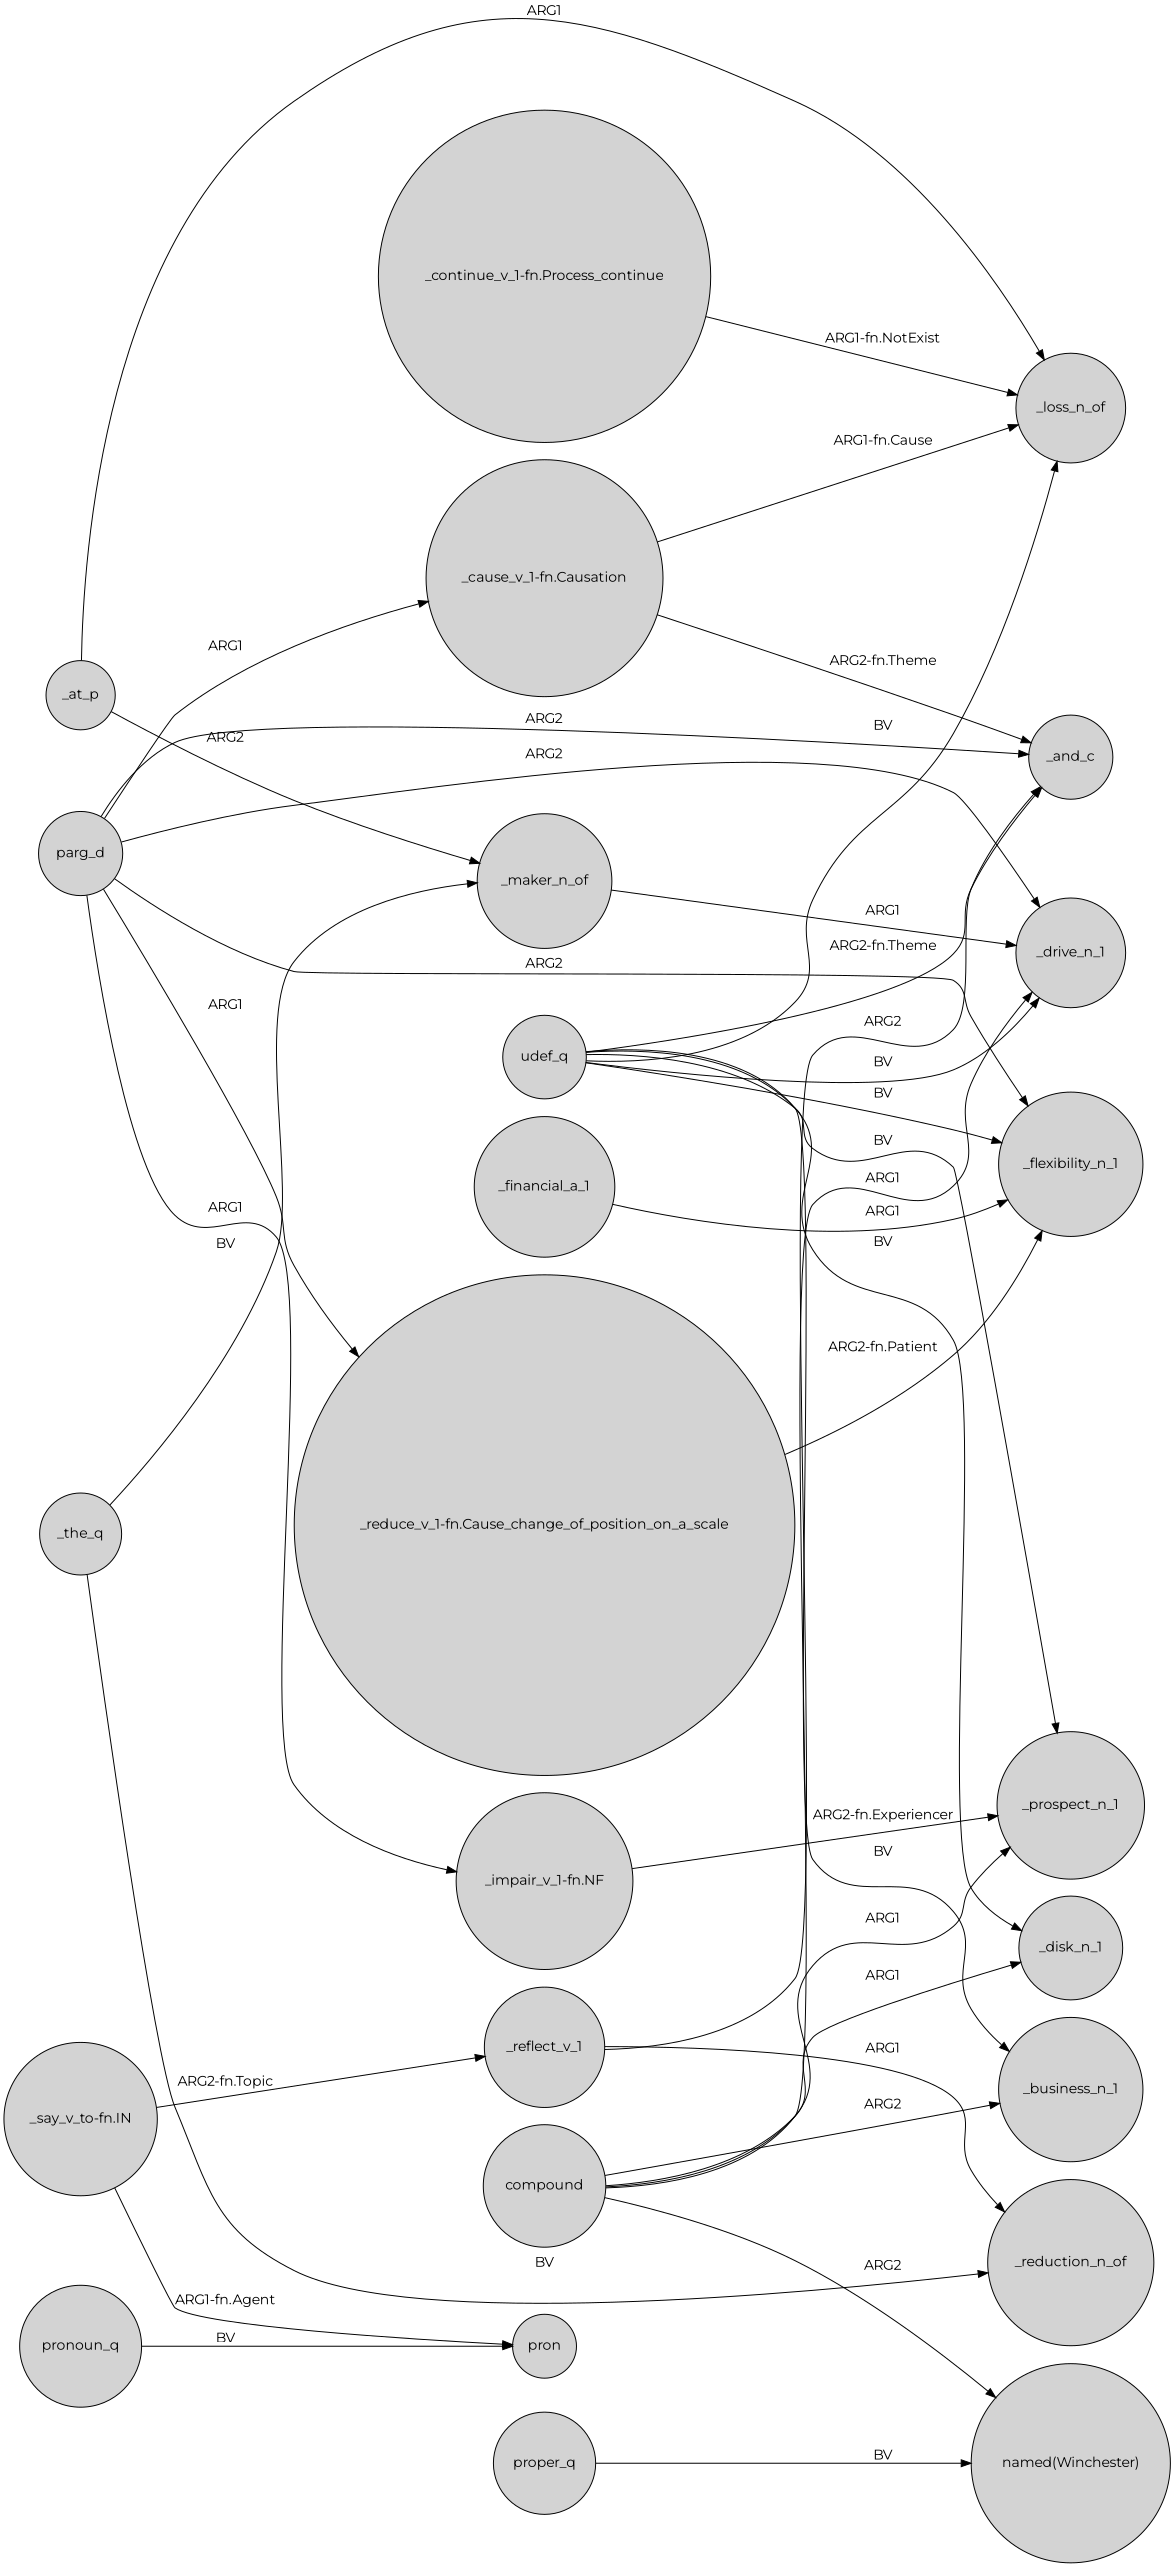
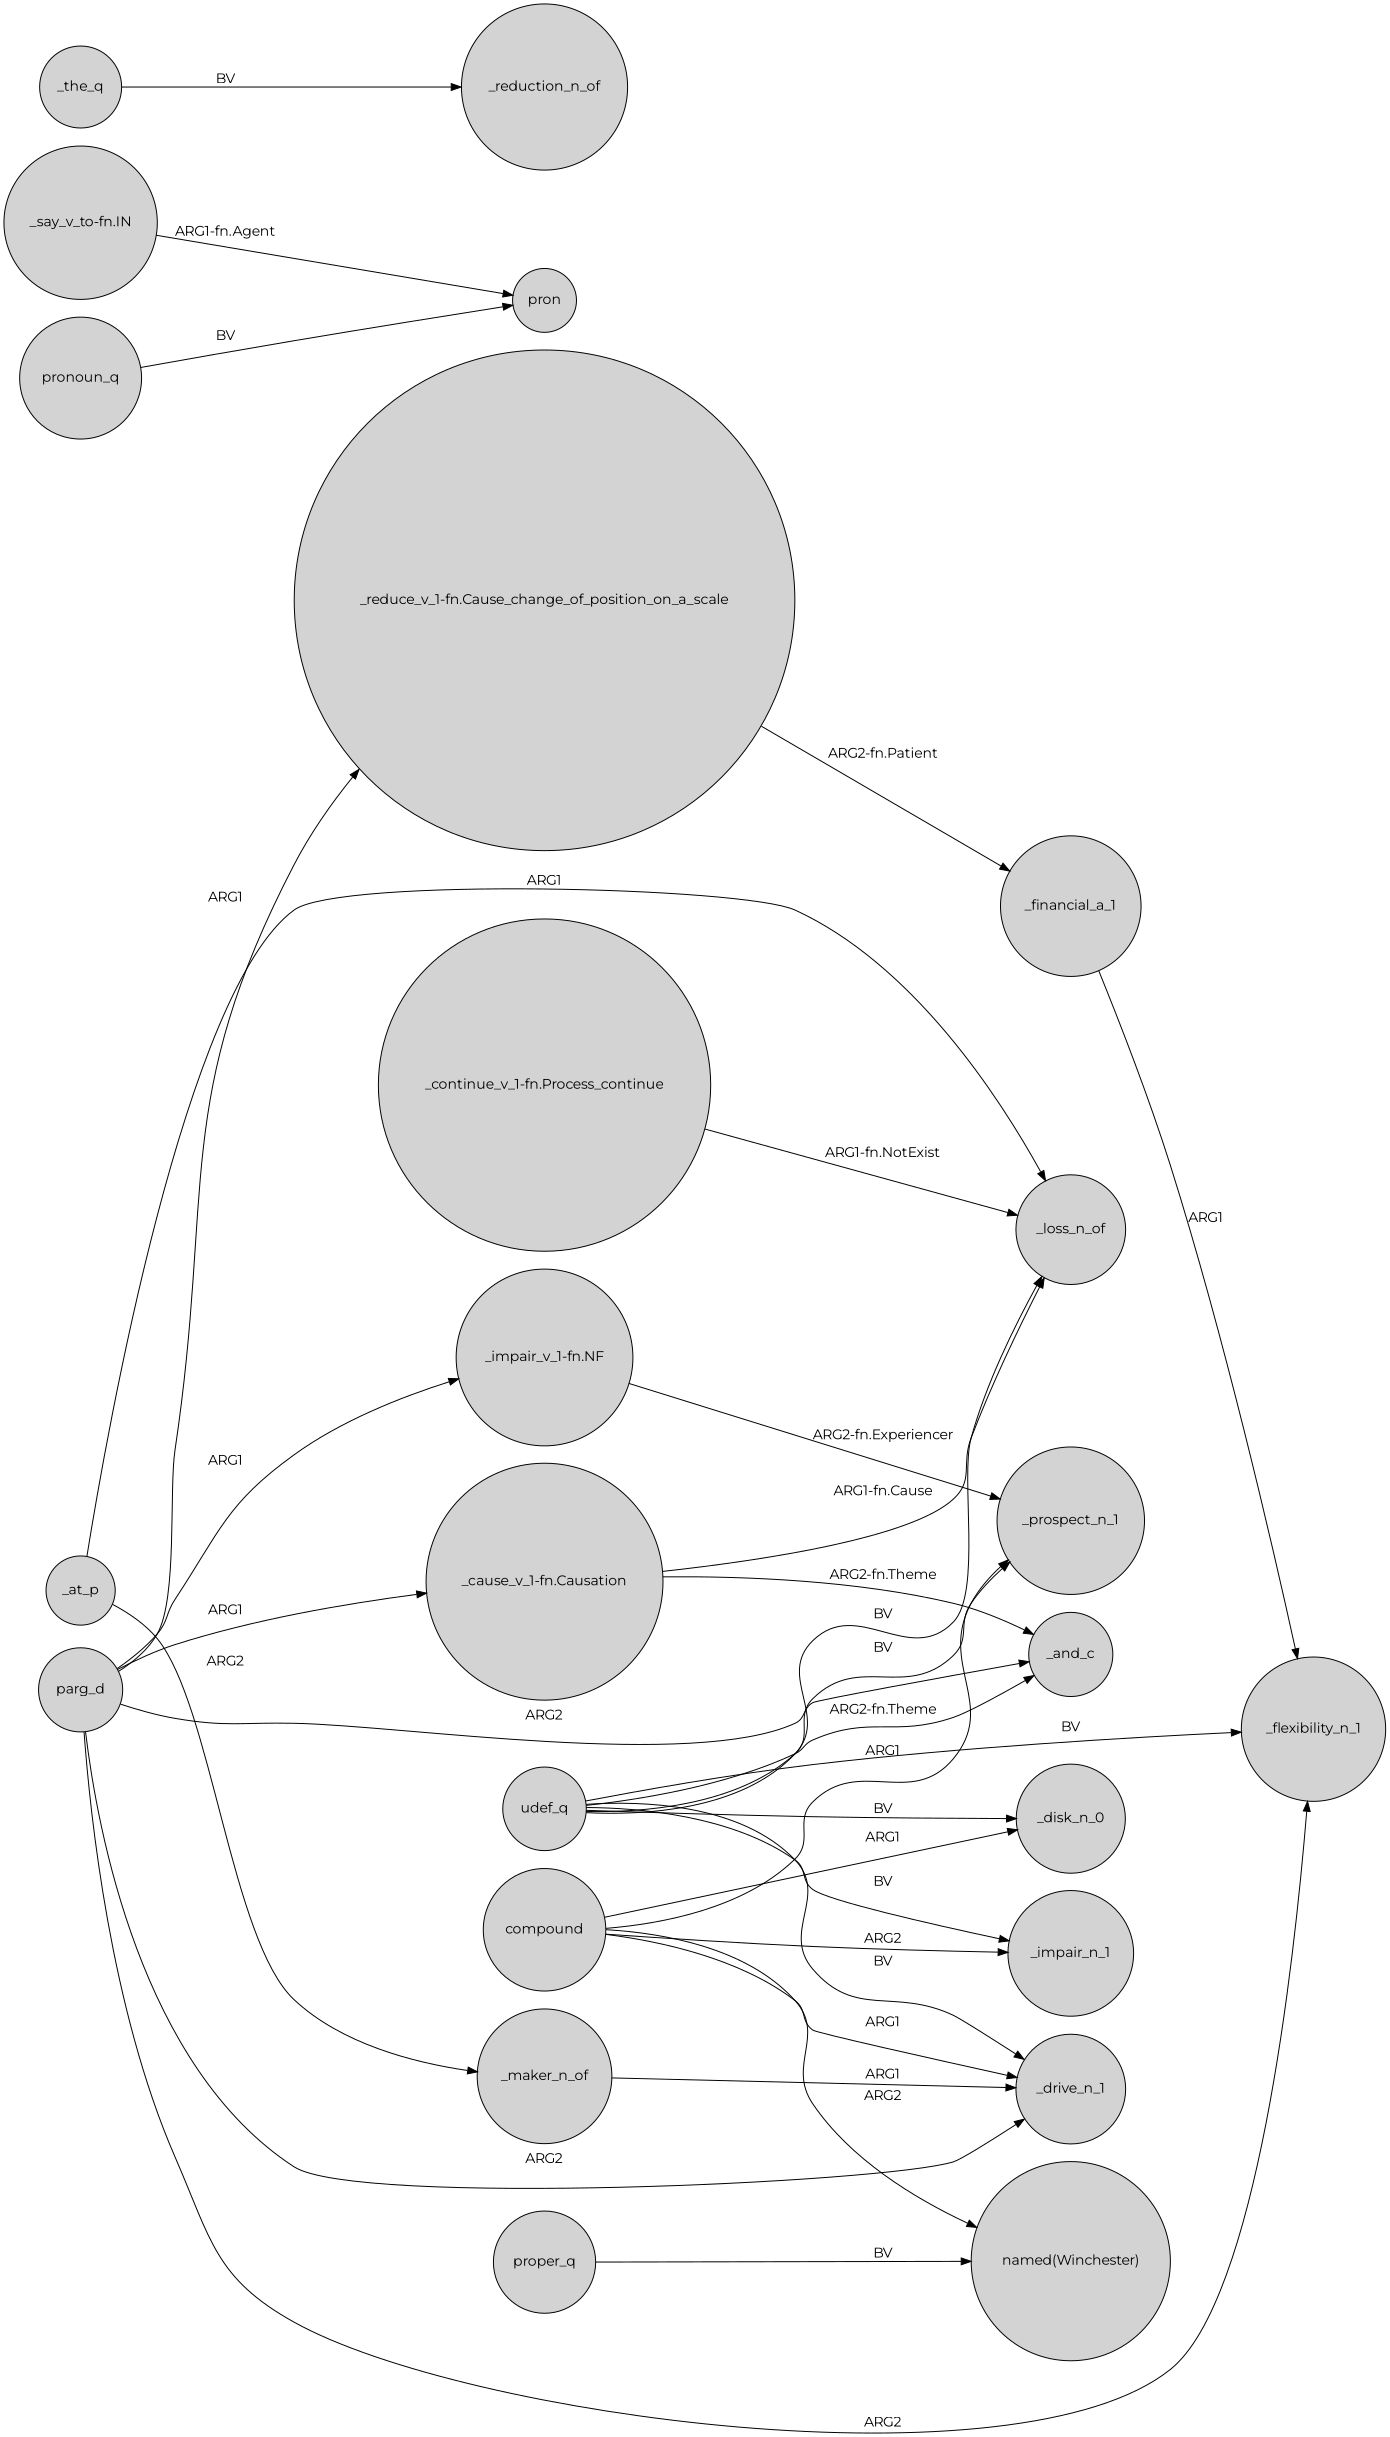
edge "_the_q" -> "_maker_n_of": removed, label "BV"
edge "_reduce_v_1-fn.Cause_change_of_position_on_a_scale" -> "_flexibility_n_1": now "_reduce_v_1-fn.Cause_change_of_position_on_a_scale" -> "_financial_a_1"
node "_disk_n_1": label "_disk_n_1" -> "_disk_n_0"
node "_reflect_v_1": removed
node "_business_n_1": label "_business_n_1" -> "_impair_n_1"
